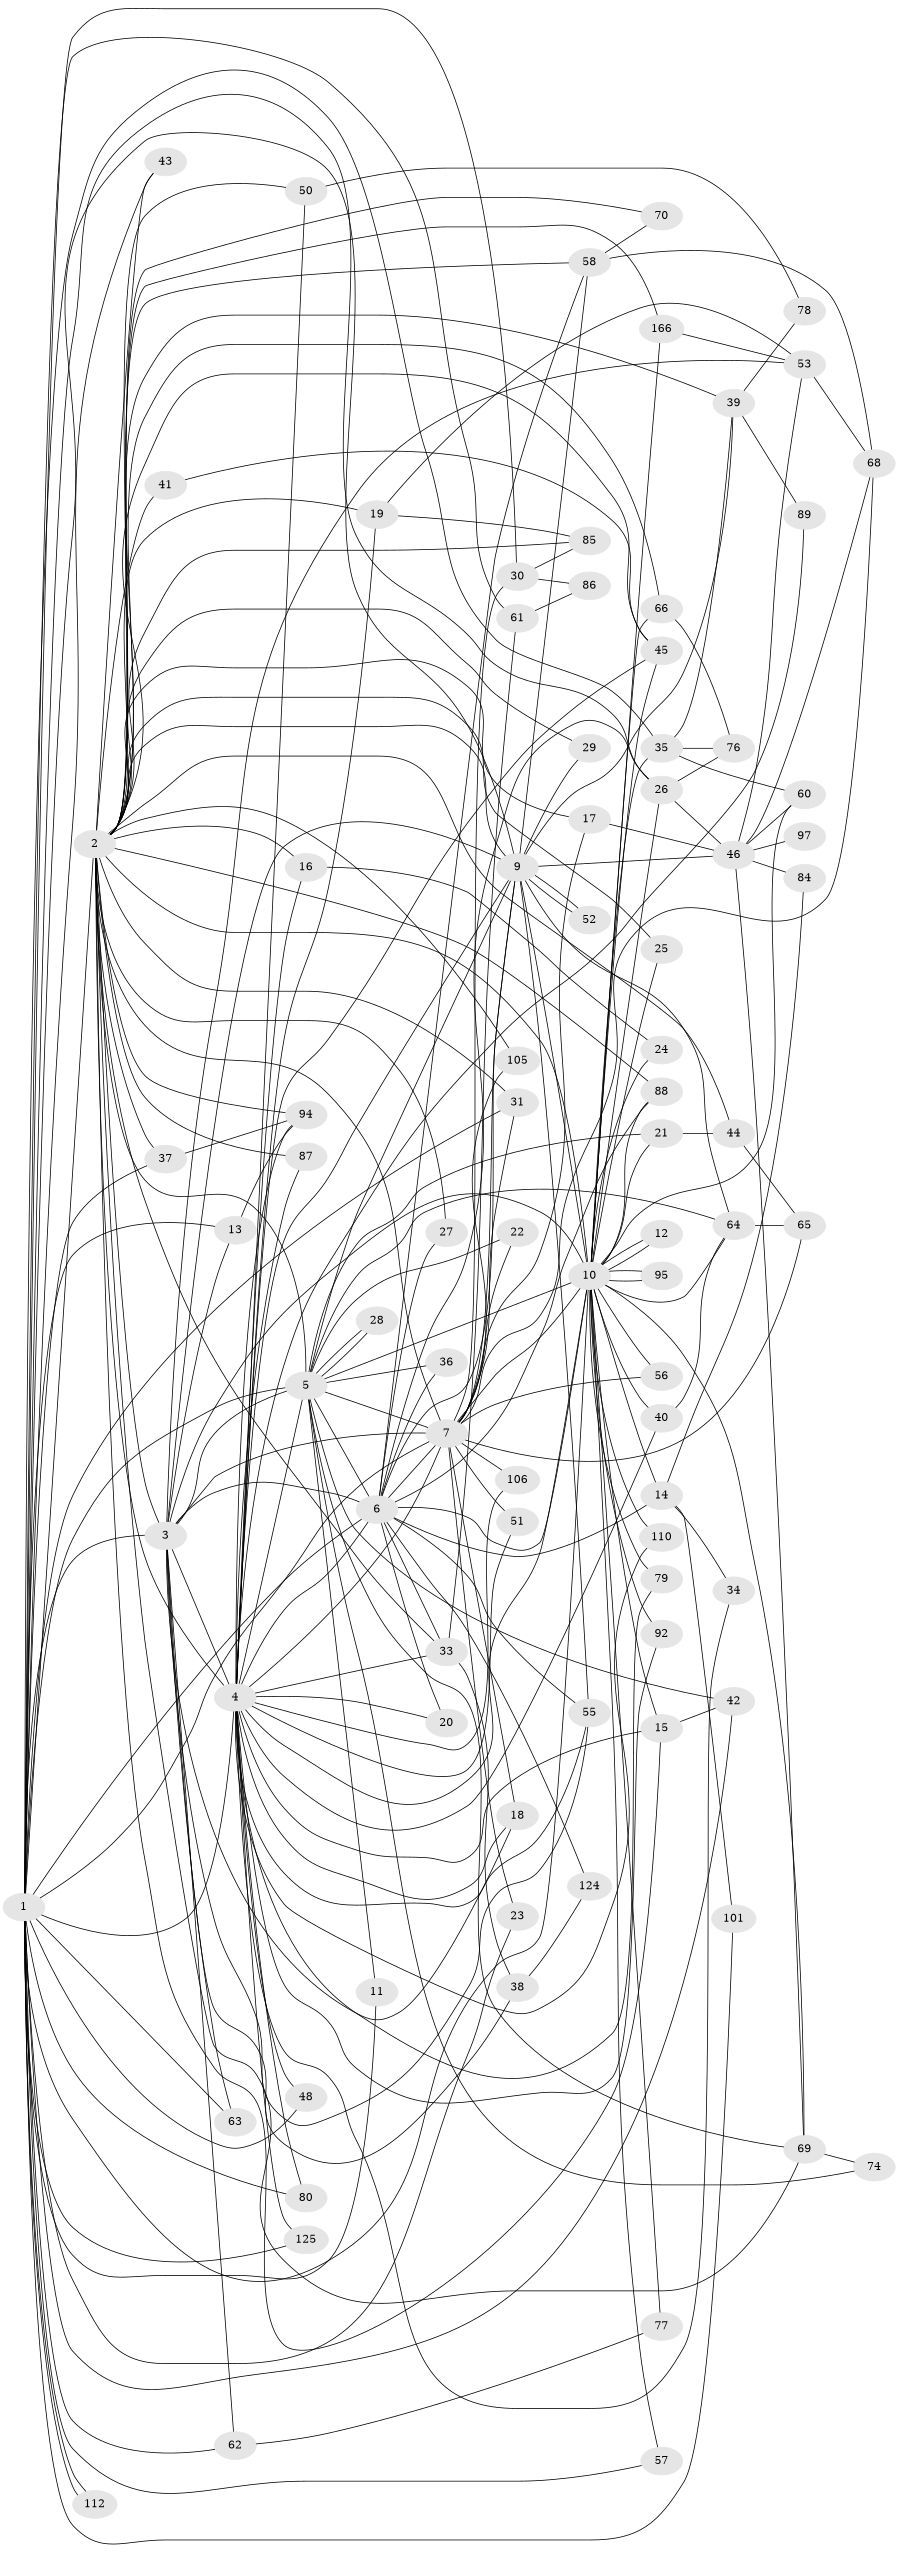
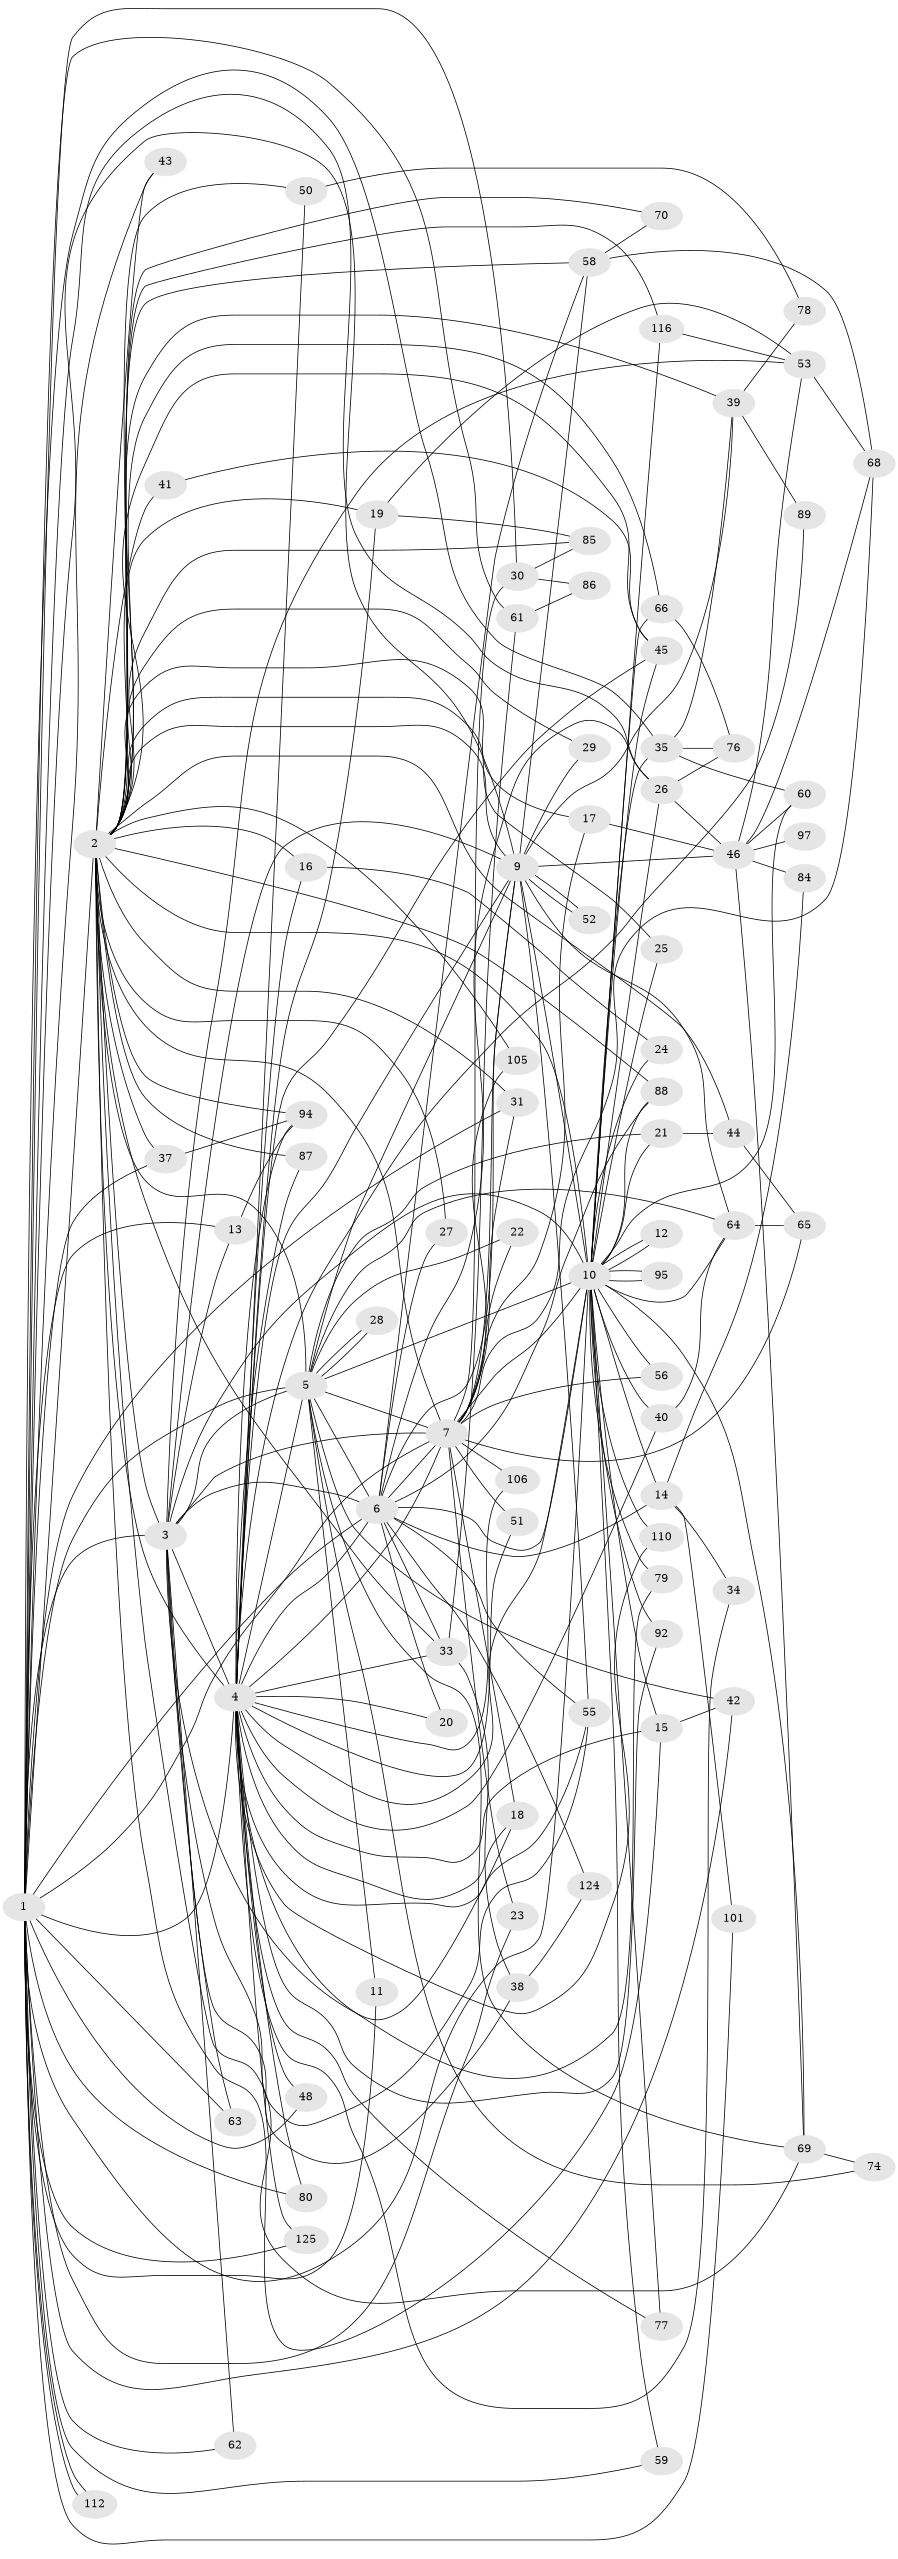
node "166": label "166" -> "116"
node "36": removed
edge "77" -- "62": now "77" -- "4"
node "57": label "57" -> "59"
